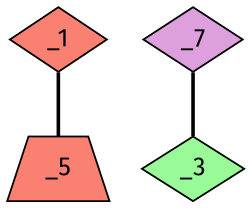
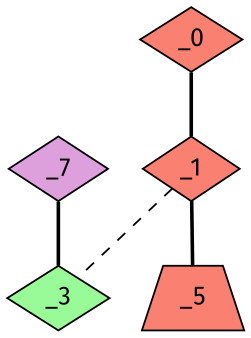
node "_0": added
edge "_1" -- "_3": added
